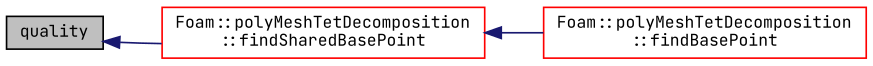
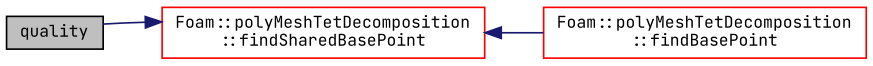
edge "Foam::polyMeshTetDecomposition ::findSharedBasePoint" -> "quality": reversed
